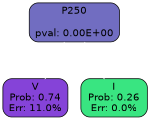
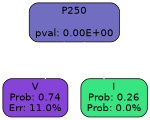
node "I Prob: 0.26 Err: 0.0%": label "I Prob: 0.26 Err: 0.0%" -> "I Prob: 0.26 Prob: 0.0%"
